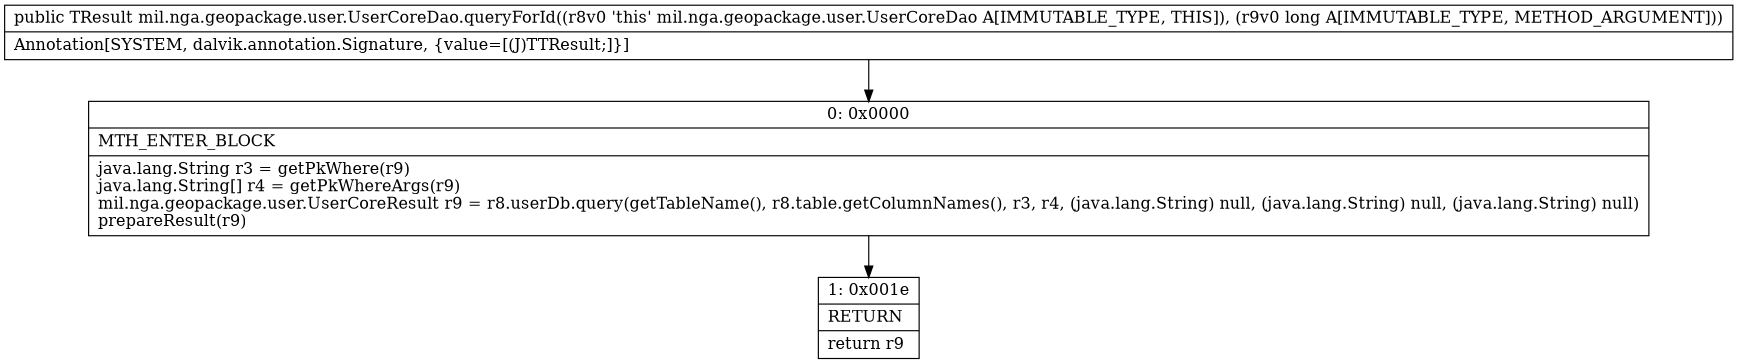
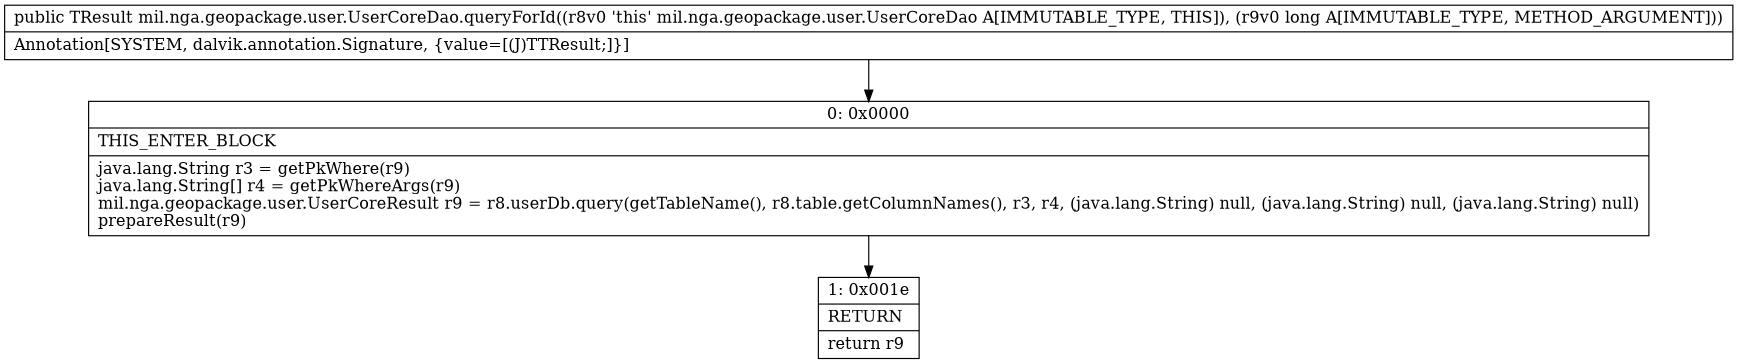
node "0: 0x0000": text "MTH_ENTER_BLOCK" -> "THIS_ENTER_BLOCK"
